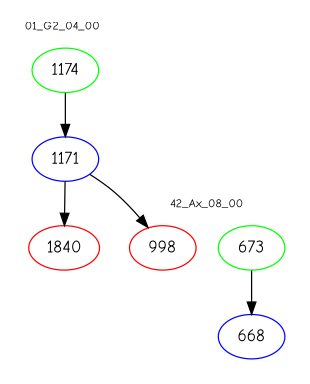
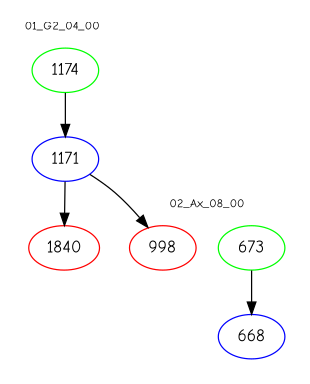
cluster "42_Ax_08_00": label "42_Ax_08_00" -> "02_Ax_08_00"
